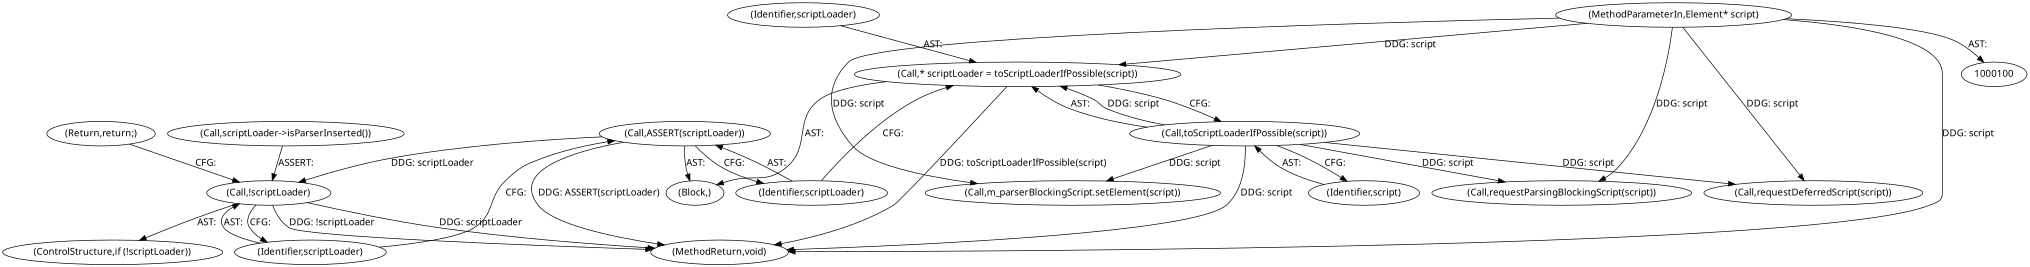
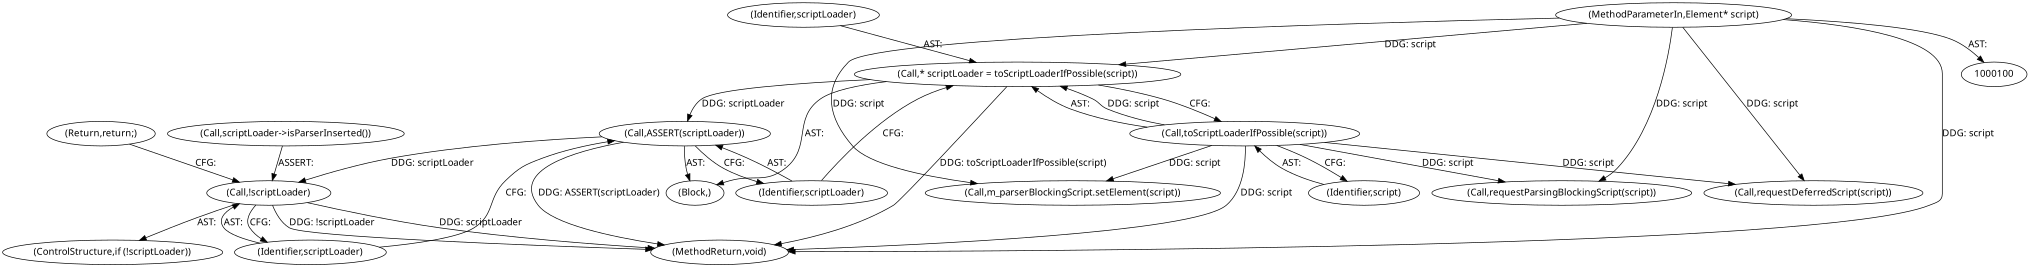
edge "(Call,* scriptLoader = toScriptLoaderIfPossible(script))" -> "(Call,ASSERT(scriptLoader))": added, label "DDG: scriptLoader"
